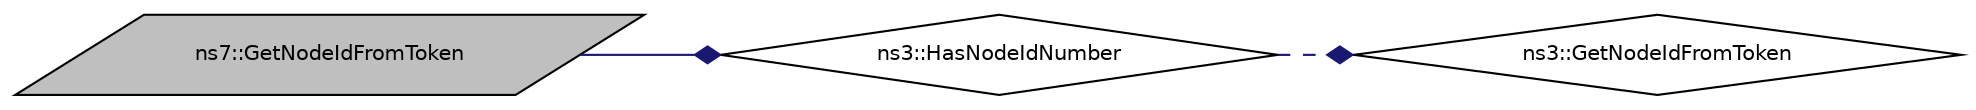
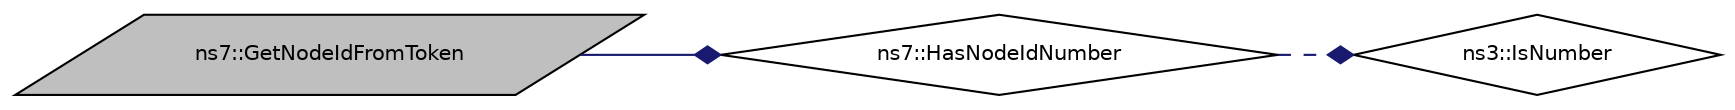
node "ns3::HasNodeIdNumber": label "ns3::HasNodeIdNumber" -> "ns7::HasNodeIdNumber"
node "ns3::GetNodeIdFromToken": label "ns3::GetNodeIdFromToken" -> "ns3::IsNumber"
